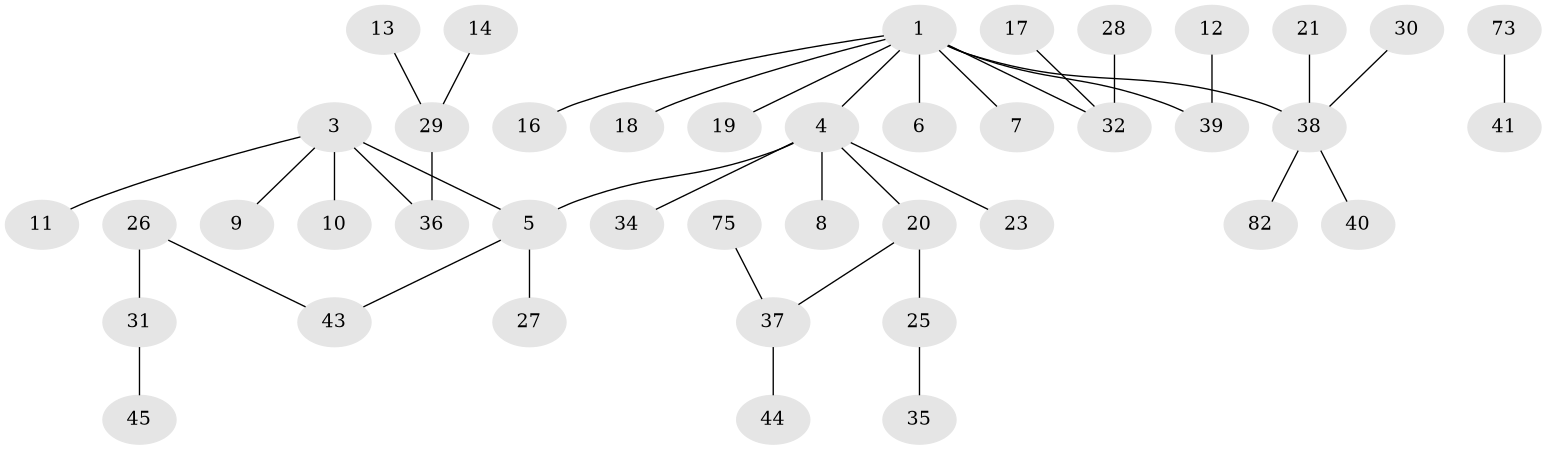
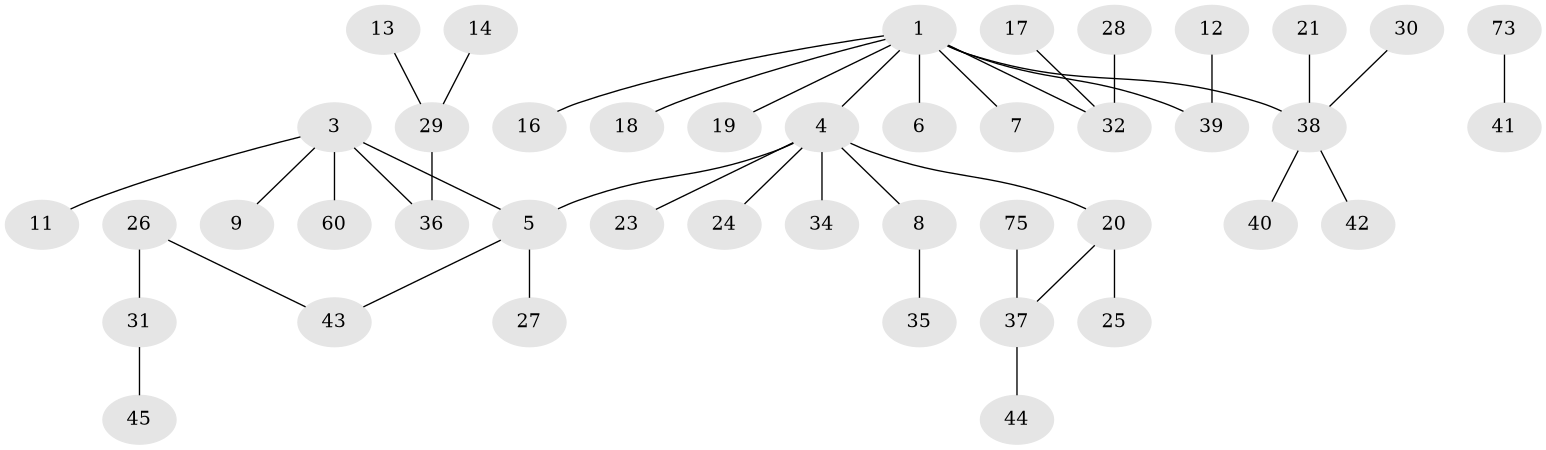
node "10": label "10" -> "60"
node "24": added
node "82": label "82" -> "42"
edge "25" -- "35": now "8" -- "35"
